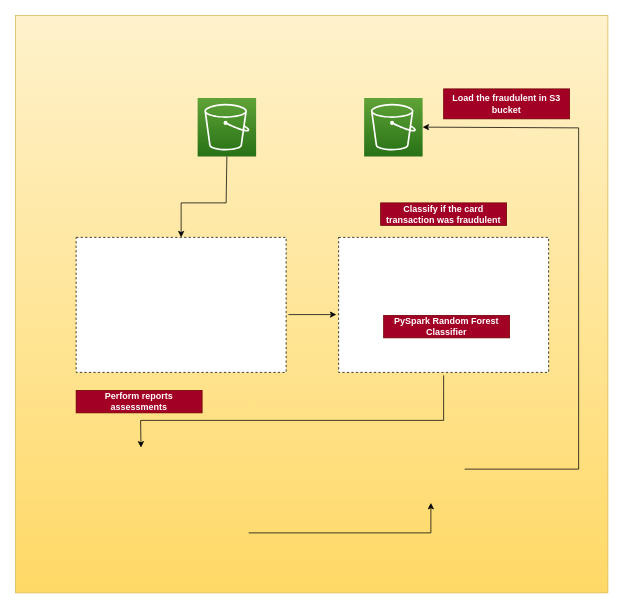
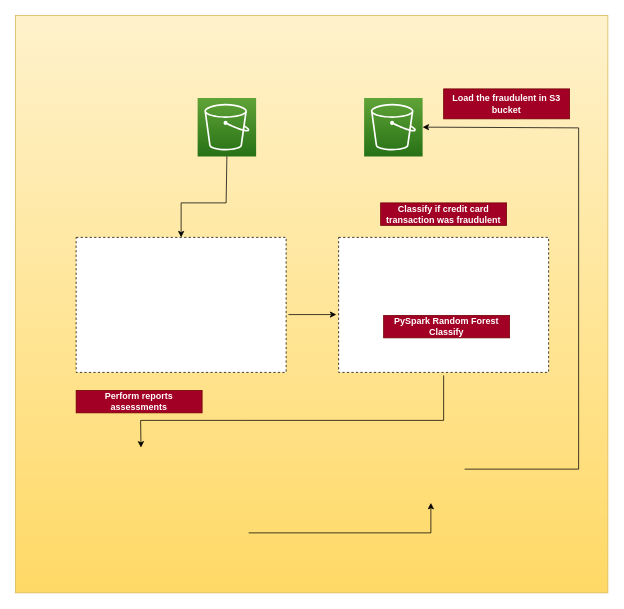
node "Classify if the card transaction was fraudulent": label "Classify if the card transaction was fraudulent" -> "Classify if credit card transaction was fraudulent"
node "PySpark Random Forest Classifier": label "PySpark Random Forest Classifier" -> "PySpark Random Forest Classify"
